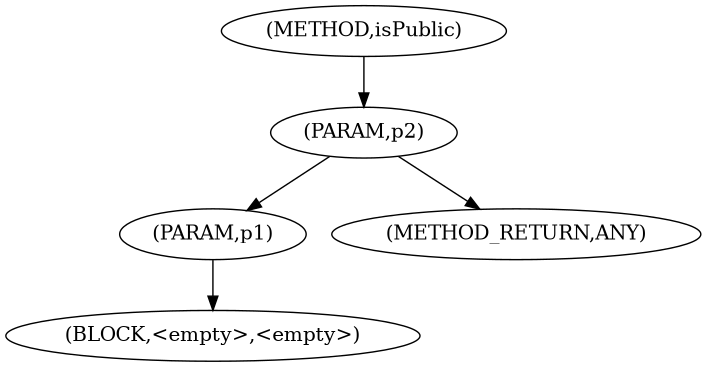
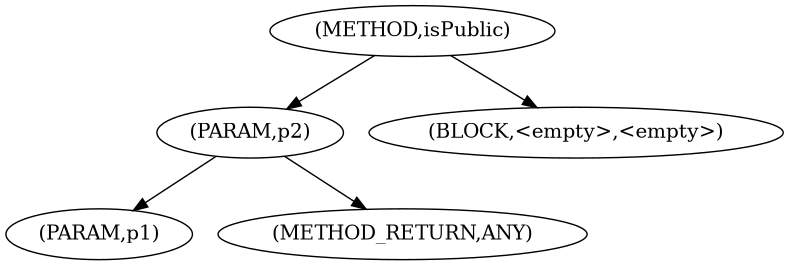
edge "(PARAM,p1)" -> "(BLOCK,<empty>,<empty>)": now "(METHOD,isPublic)" -> "(BLOCK,<empty>,<empty>)"
